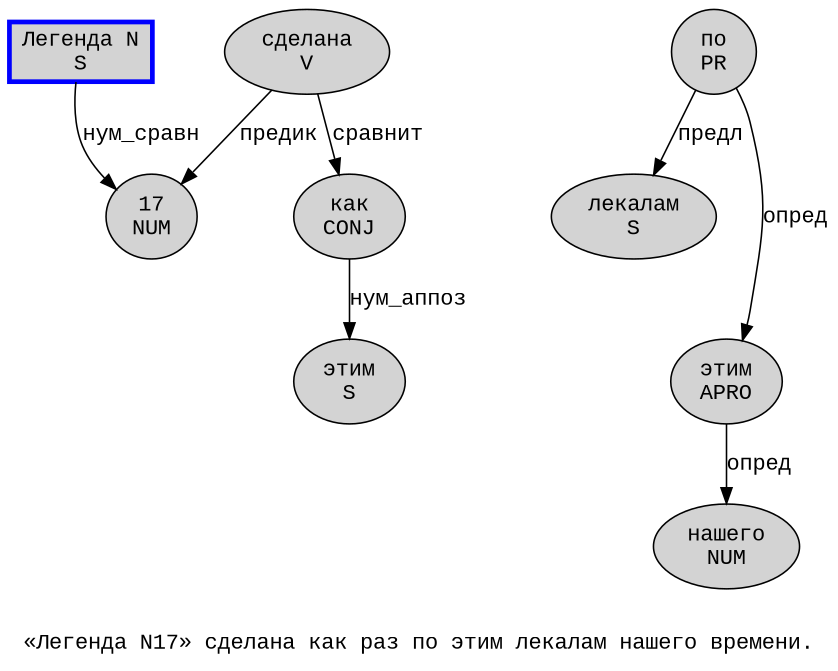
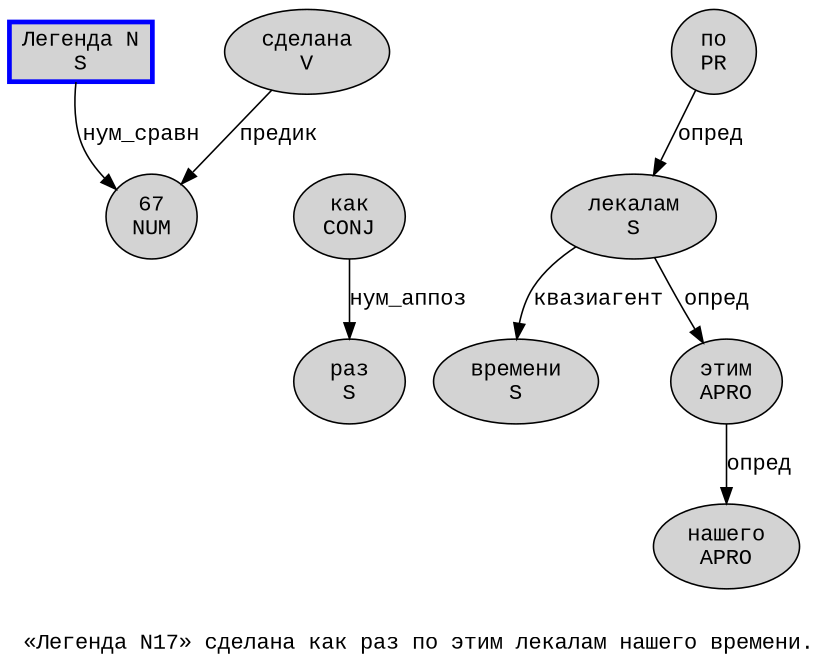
edge "сделана V" -> "как CONJ": removed, label "сравнит"
edge "по PR" -> "лекалам S": label "предл" -> "опред"
edge "по PR" -> "этим APRO": now "лекалам S" -> "этим APRO"
node "17 NUM": label "17 NUM" -> "67 NUM"
node "этим S": label "этим S" -> "раз S"
node "времени S": added
node "нашего NUM": label "нашего NUM" -> "нашего APRO"
